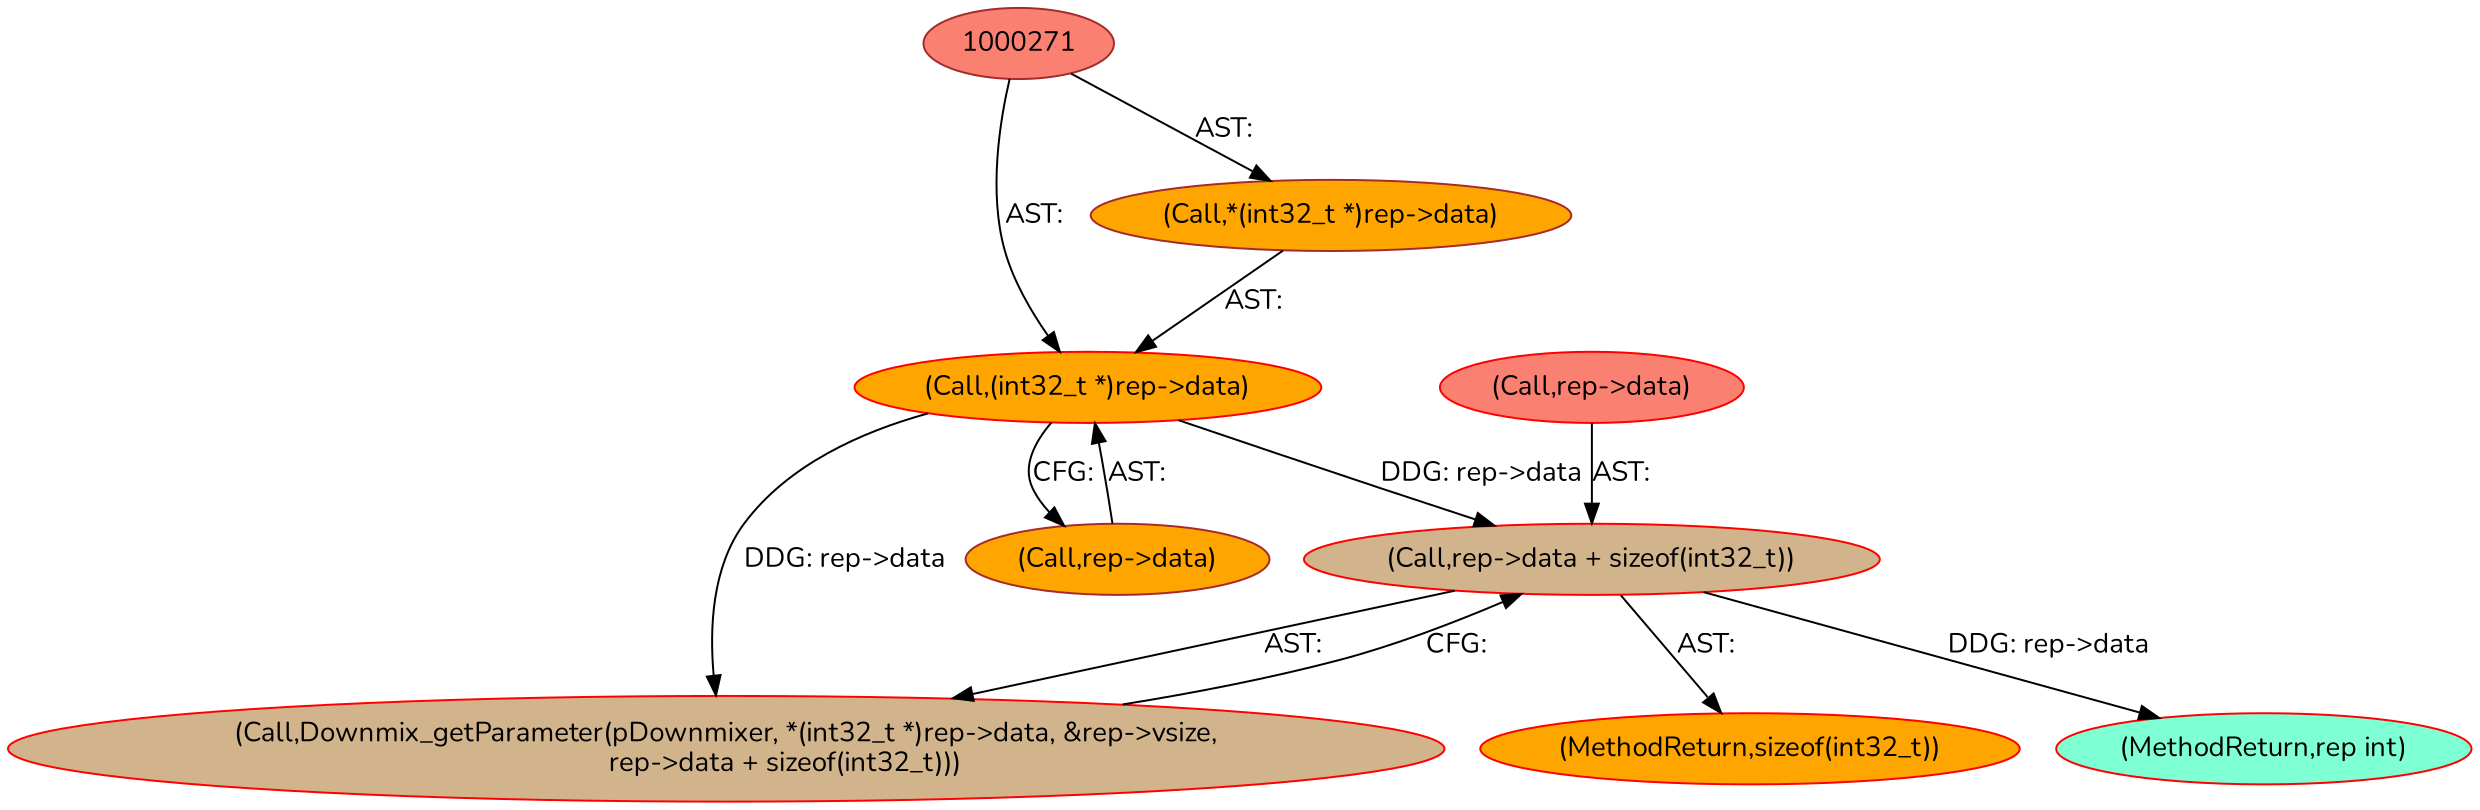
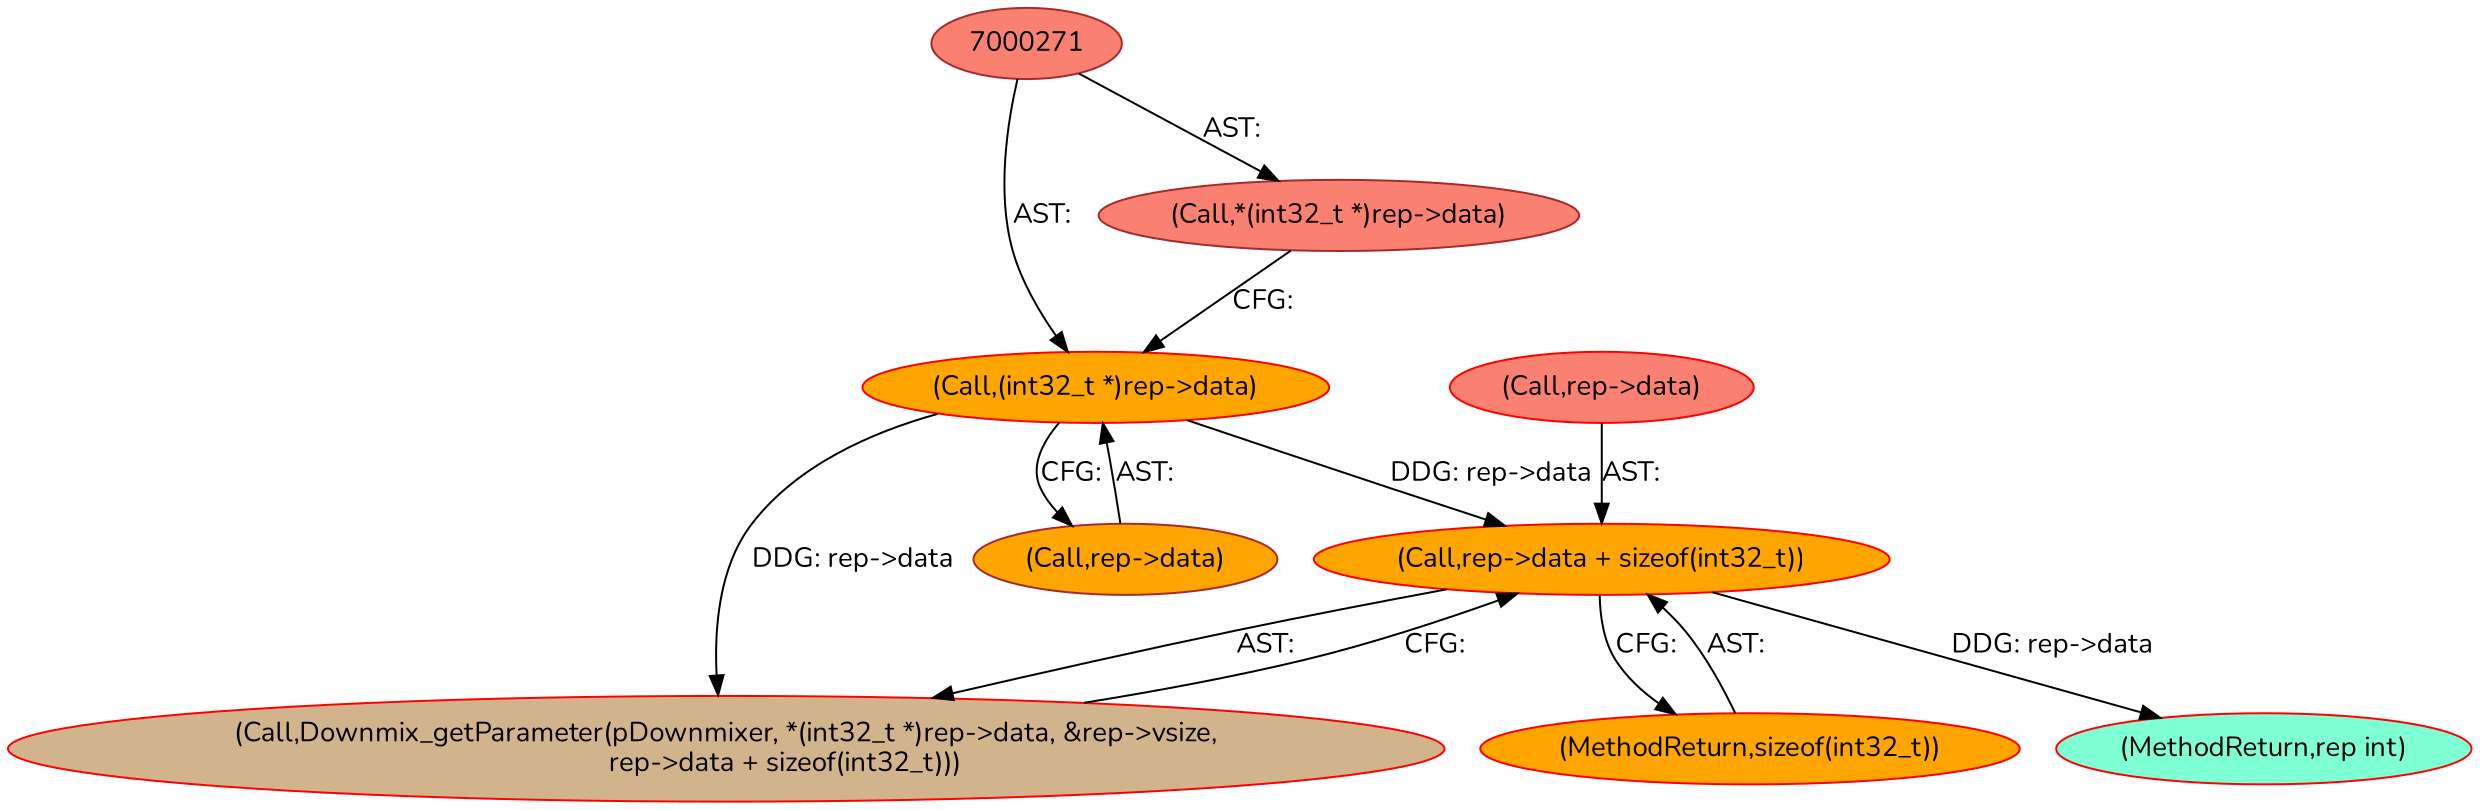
node "1000271": label "1000271" -> "7000271"
node "(Call,*(int32_t *)rep->data)": fillcolor orange -> salmon
edge "(Call,*(int32_t *)rep->data)" -> "(Call,(int32_t *)rep->data)": label "AST: " -> "CFG: "
node "(Call,rep->data + sizeof(int32_t))": fillcolor tan -> orange
edge "(Call,rep->data + sizeof(int32_t))" -> "(MethodReturn,sizeof(int32_t))": label "AST: " -> "CFG: "
edge "(MethodReturn,sizeof(int32_t))" -> "(Call,rep->data + sizeof(int32_t))": added, label "AST:"
